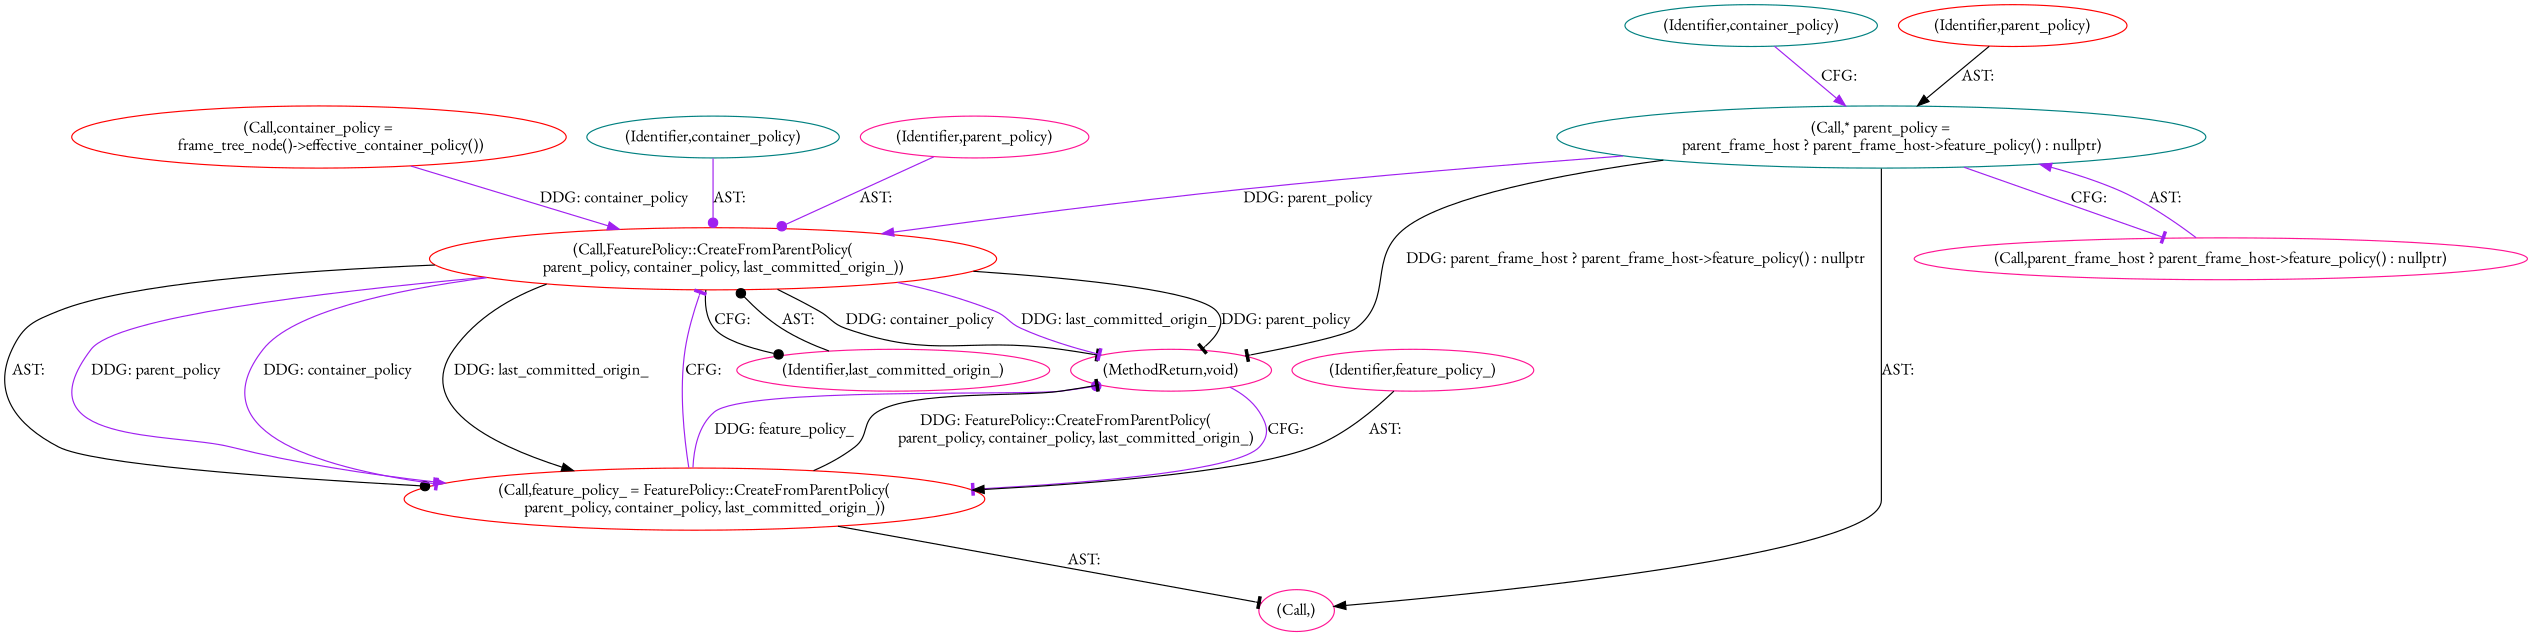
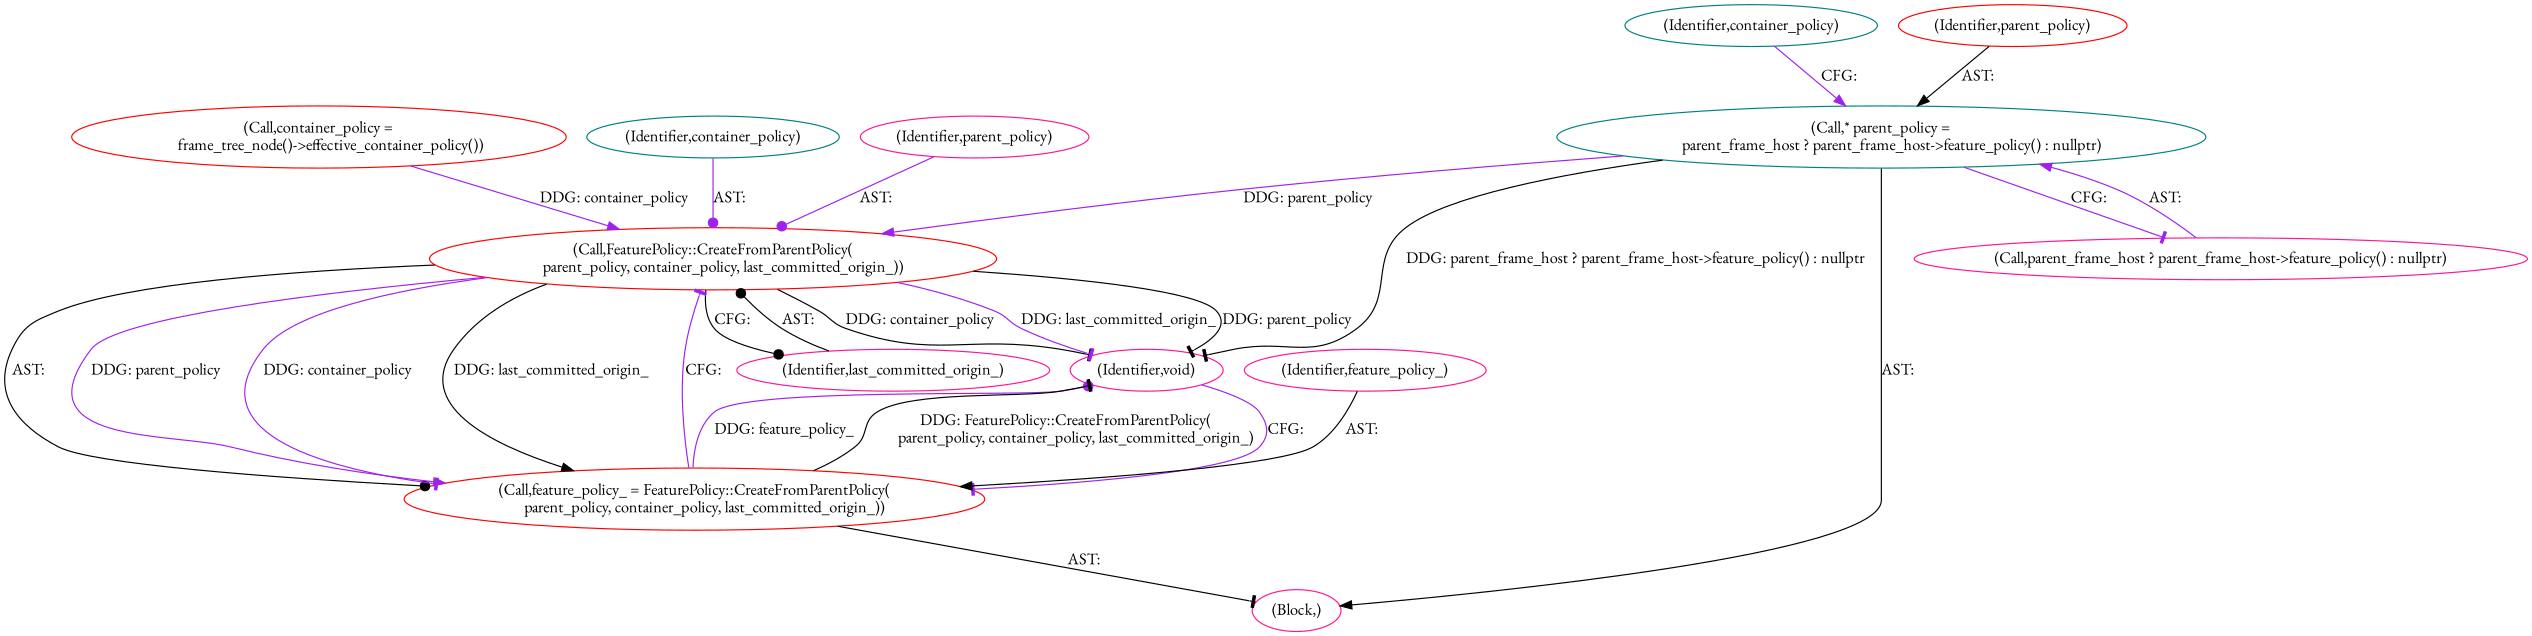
node "(MethodReturn,void)": label "(MethodReturn,void)" -> "(Identifier,void)"
node "(Call,)": label "(Call,)" -> "(Block,)"
